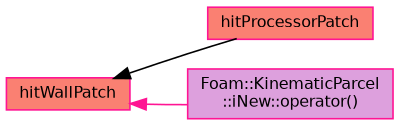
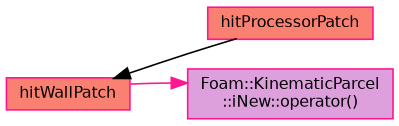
edge "Foam::KinematicParcel ::iNew::operator()" -> "hitWallPatch": reversed
